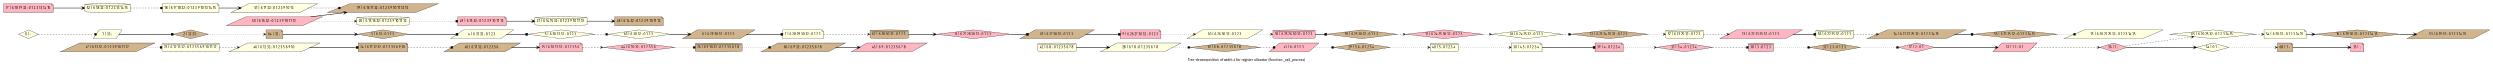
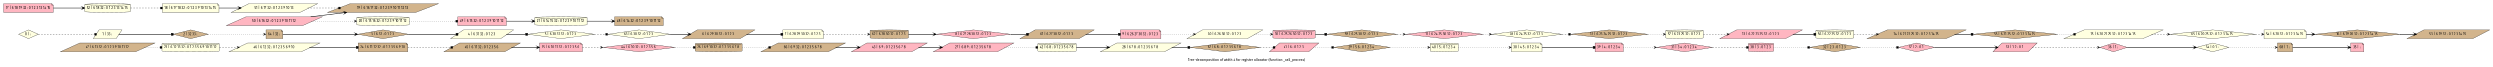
edge "36 | 1 :" -> "65 | 6 20 25 32 : 0 1 2 3 14 15": now "15 | 6 20 21 25 32 : 0 1 2 3 14 15" -> "65 | 6 20 25 32 : 0 1 2 3 14 15"
node "27 | 6 8 9 : 0 1 2 3 5 6 7 8": added
edge "28 | 6 7 8 : 0 1 2 3 5 6 7 8" -> "67 | 6 8 : 0 1 2 3 5 6 7 8": style dotted -> bold
